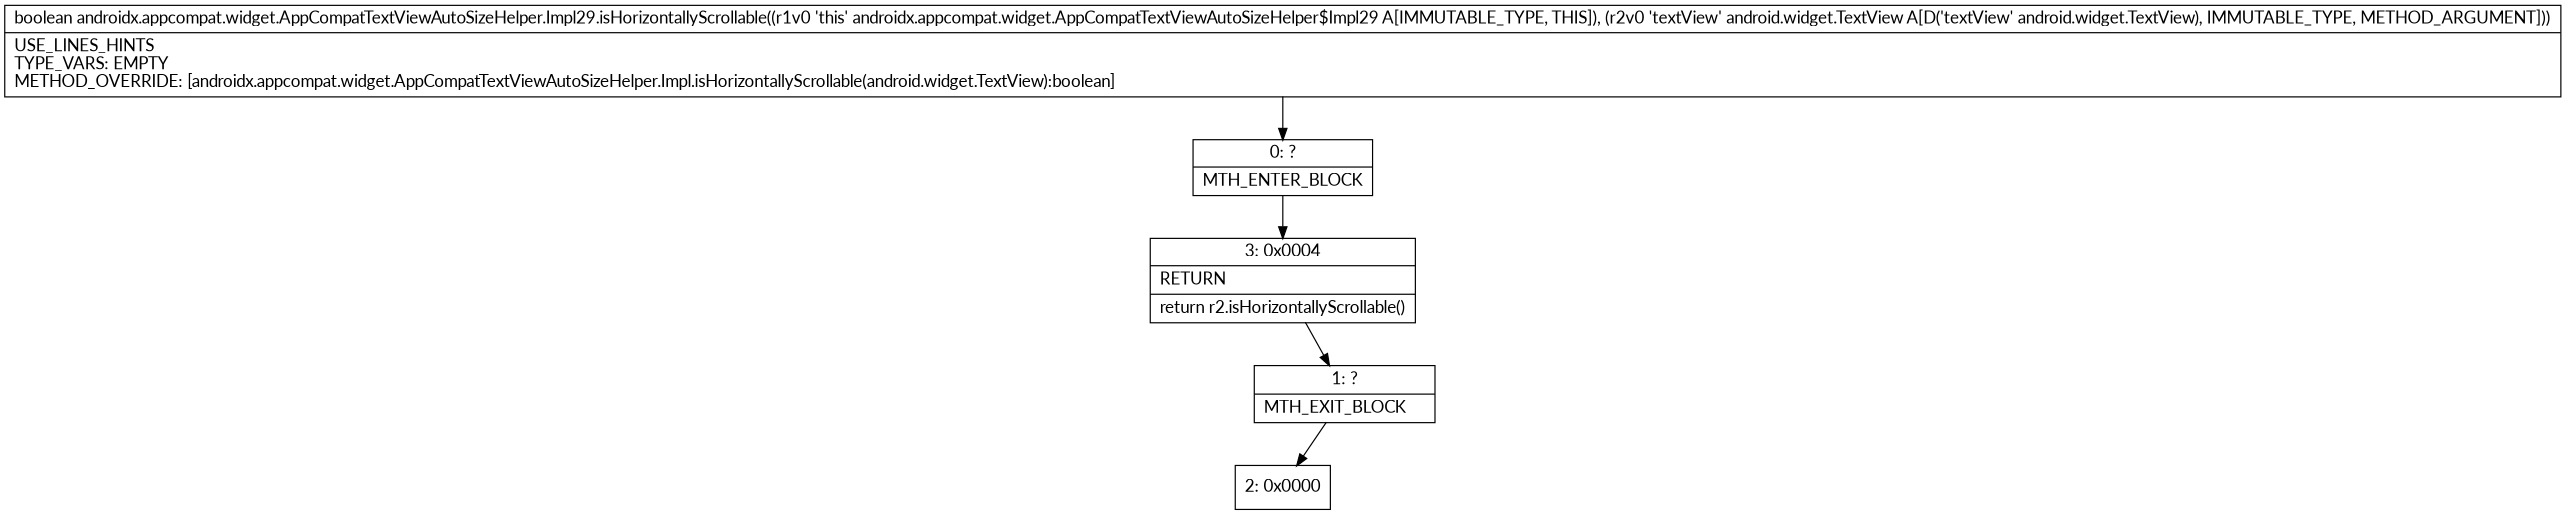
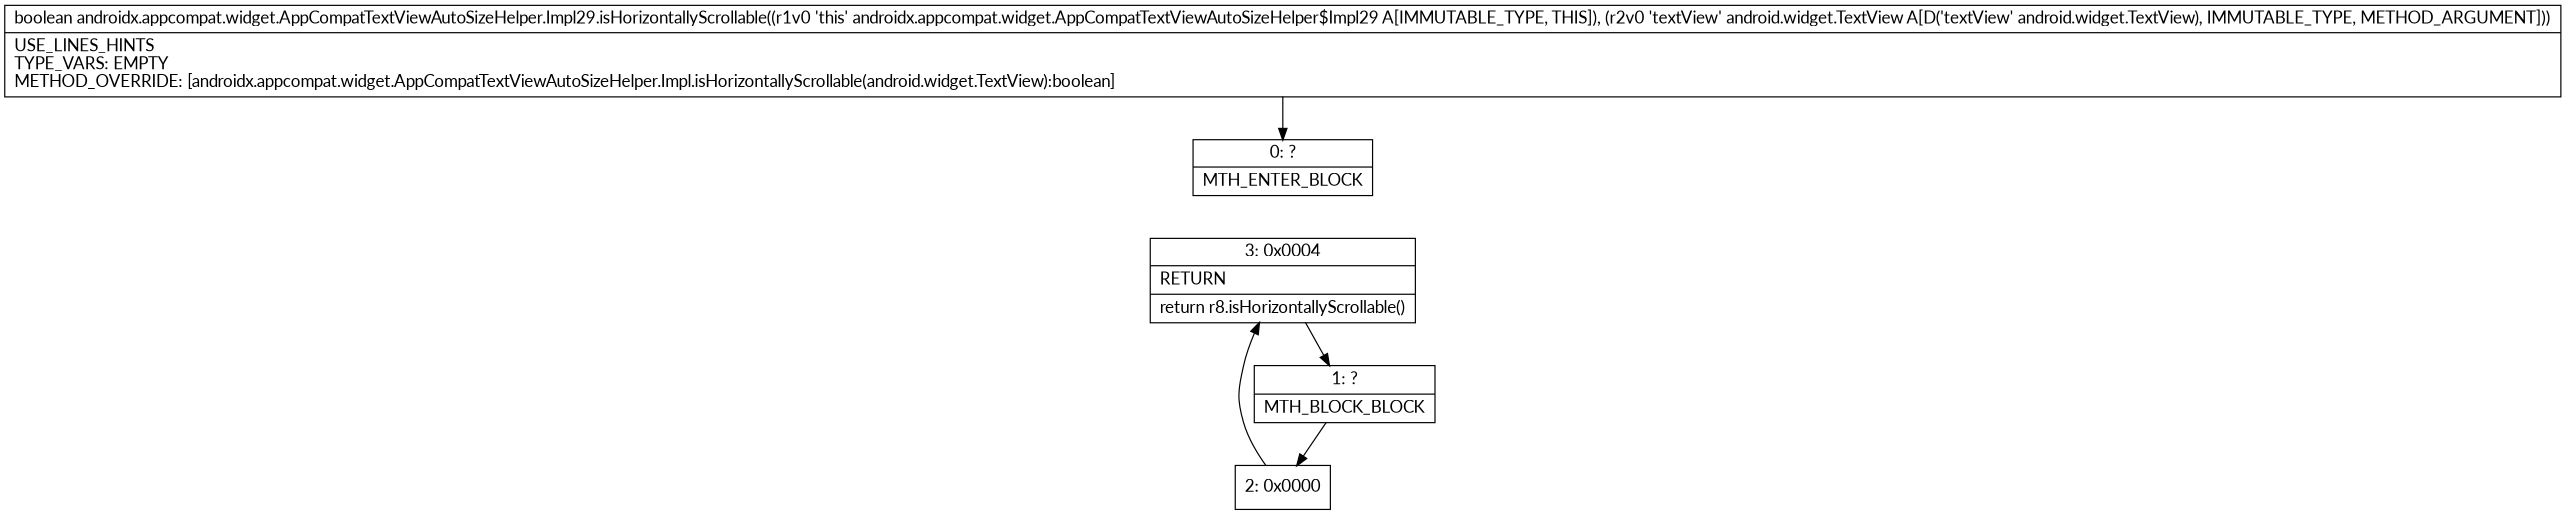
edge "0: ?" -> "3: 0x0004": now "2: 0x0000" -> "3: 0x0004"
node "3: 0x0004": text "return r2.isHorizontallyScrollable()" -> "return r8.isHorizontallyScrollable()"
node "1: ?": text "MTH_EXIT_BLOCK" -> "MTH_BLOCK_BLOCK"
